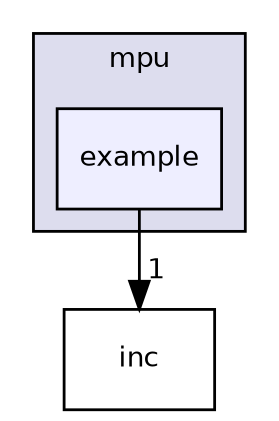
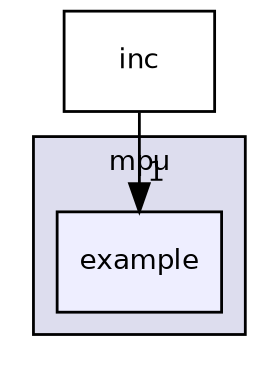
edge "example" -> "inc": reversed
